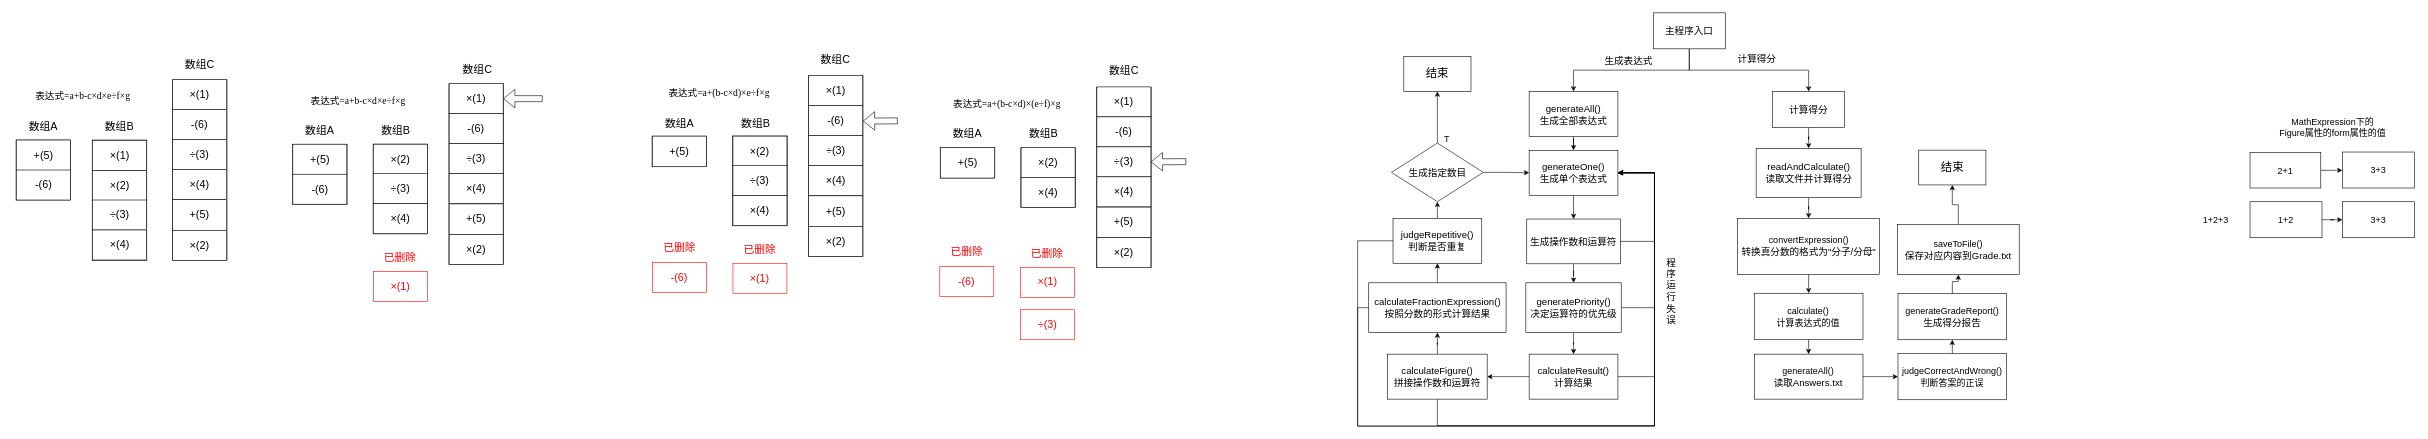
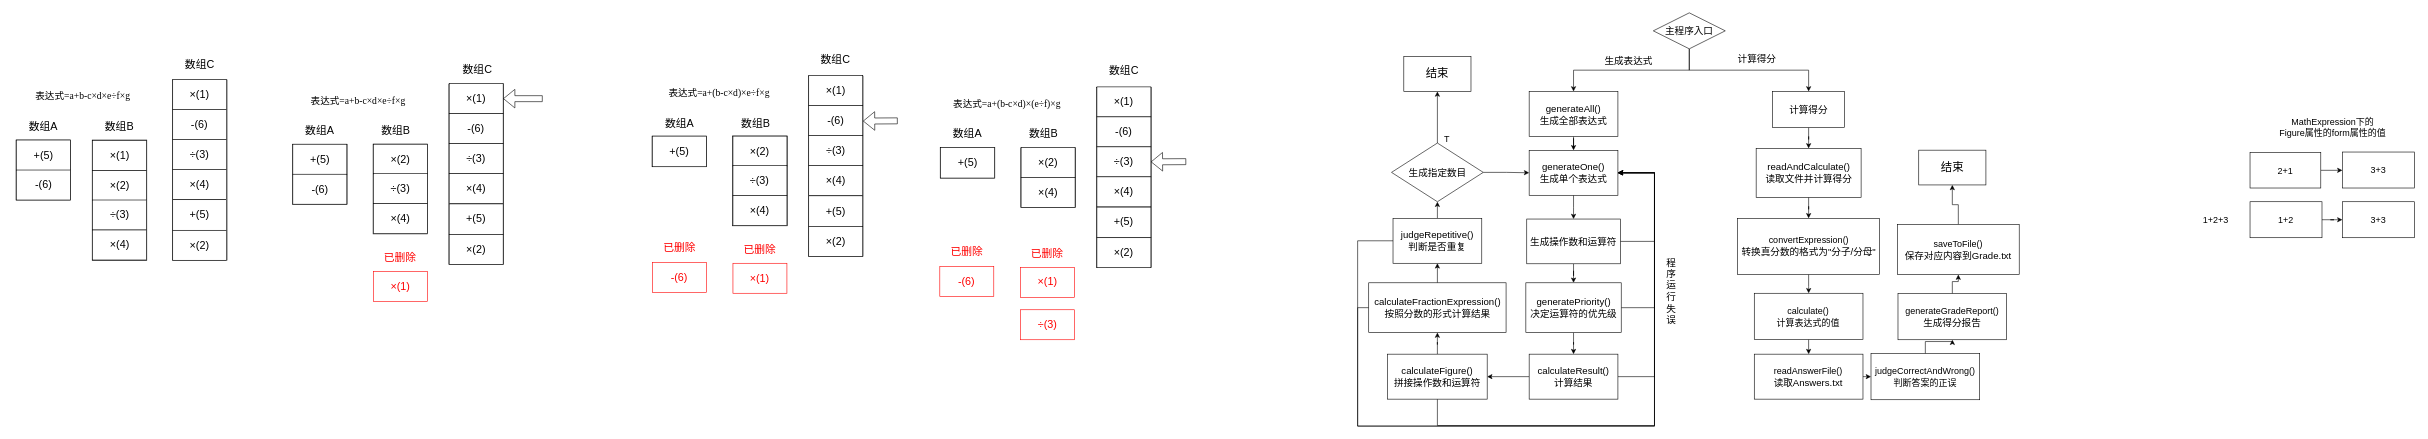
node "主程序入口": shape rectangle -> diamond
node "generateAll() 读取Answers.txt": label "generateAll() 读取Answers.txt" -> "readAnswerFile() 读取Answers.txt"
node "judgeCorrectAndWrong() 判断答案的正误": moved (1952, 377) -> (1925, 377)
